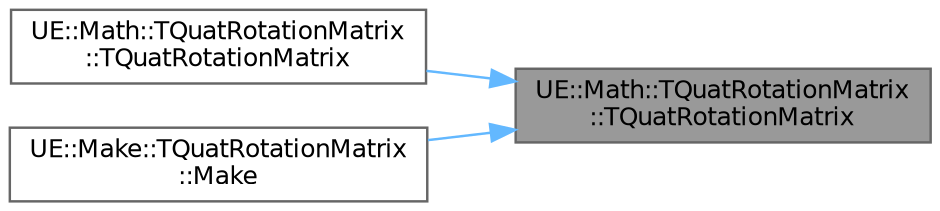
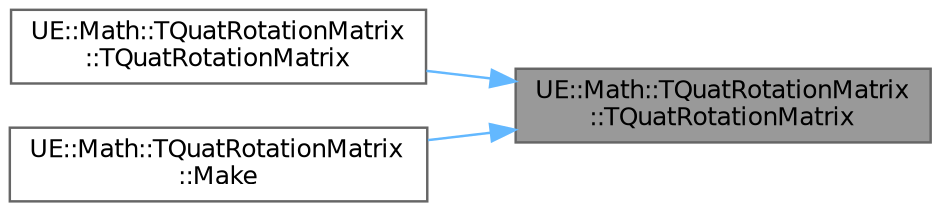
node "UE::Make::TQuatRotationMatrix ::Make": label "UE::Make::TQuatRotationMatrix ::Make" -> "UE::Math::TQuatRotationMatrix ::Make"
